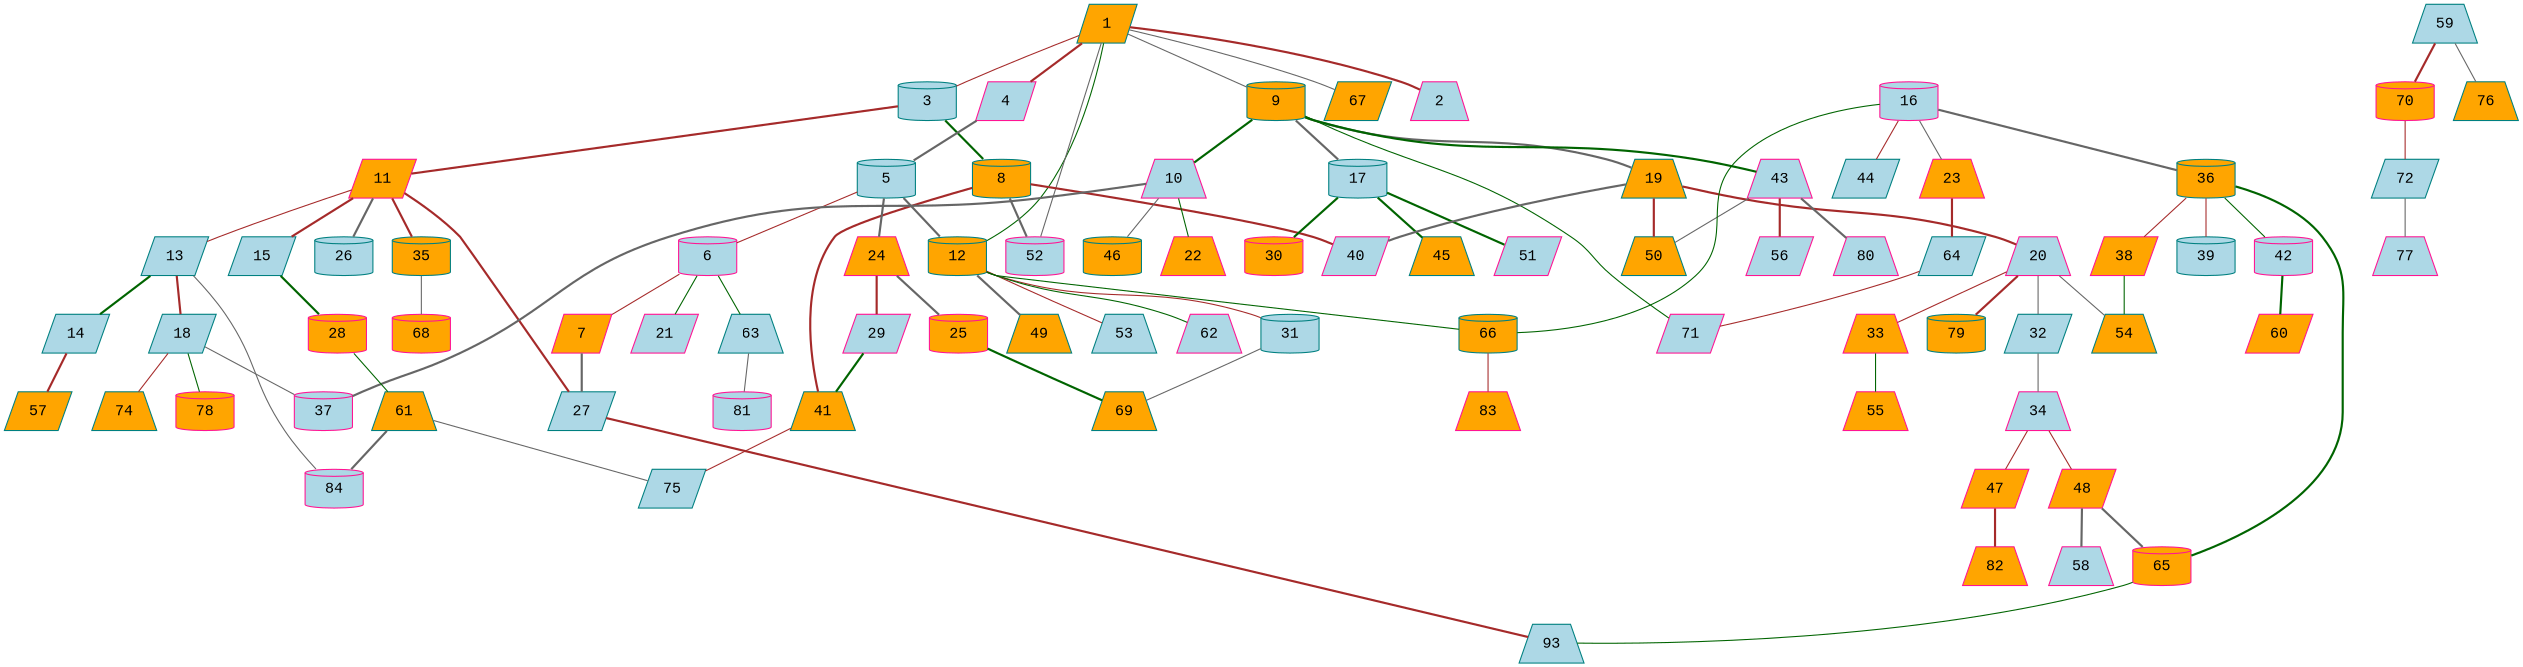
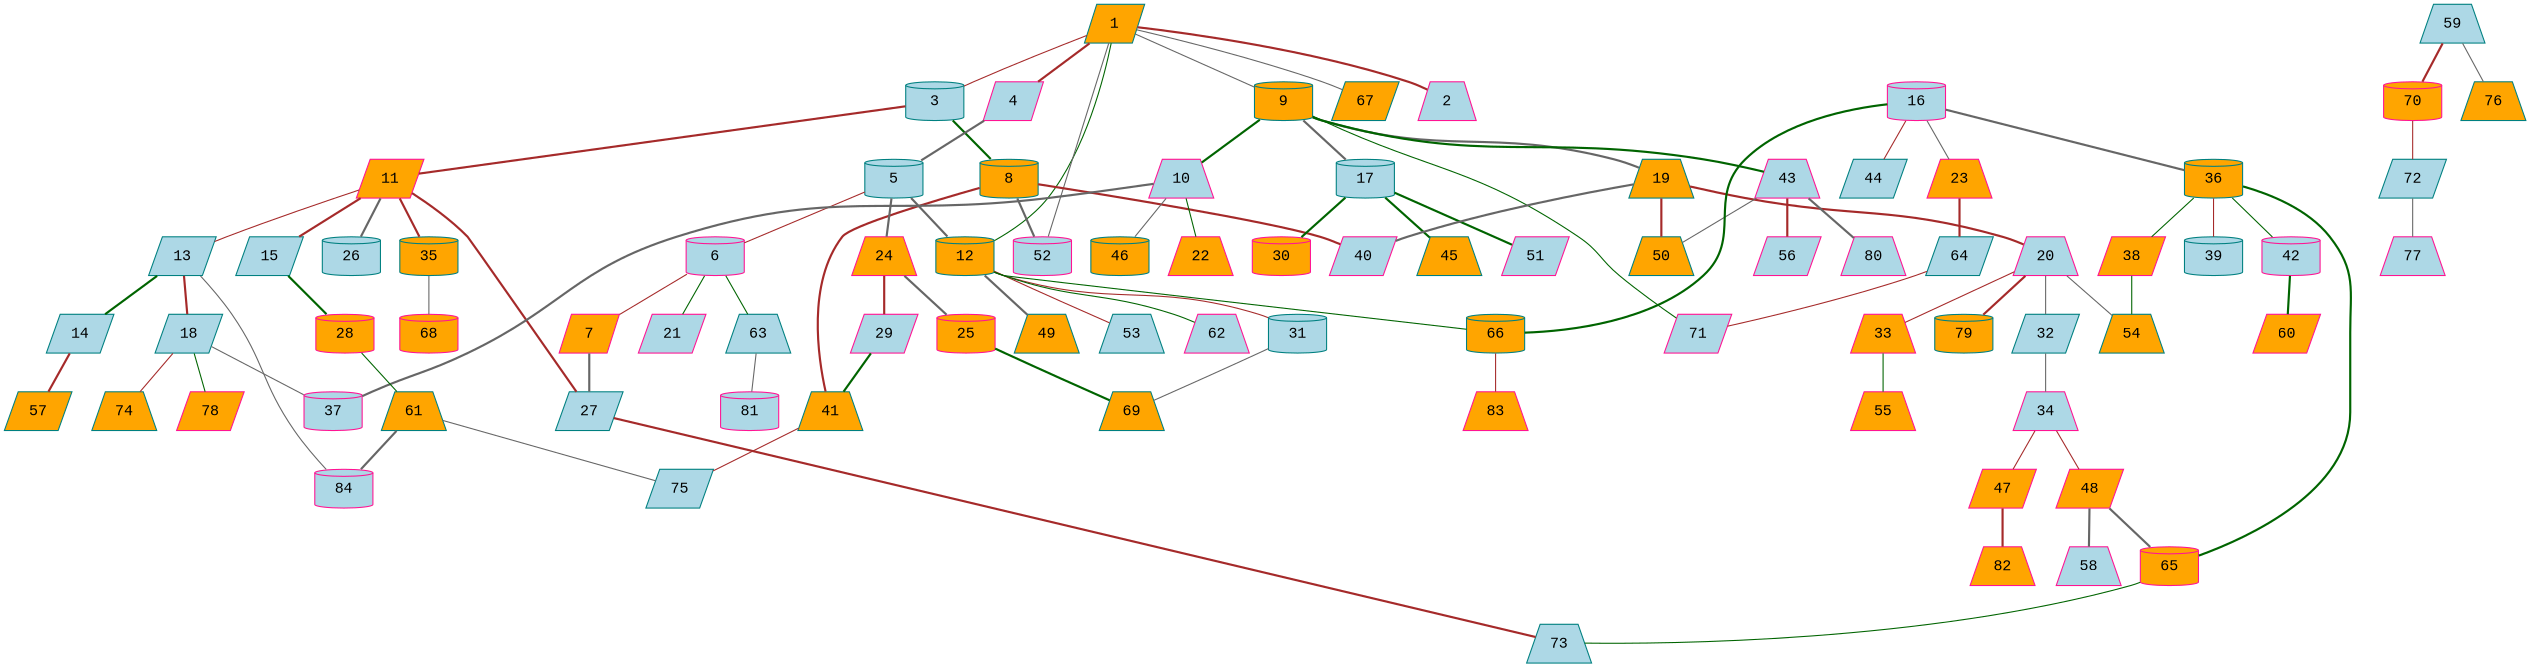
edge "36" -- "38": color brown -> darkgreen
edge "16" -- "66": style solid -> bold
node "78": shape cylinder -> parallelogram
node "93": label "93" -> "73"
